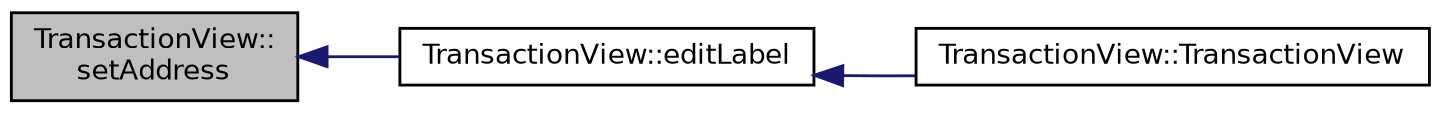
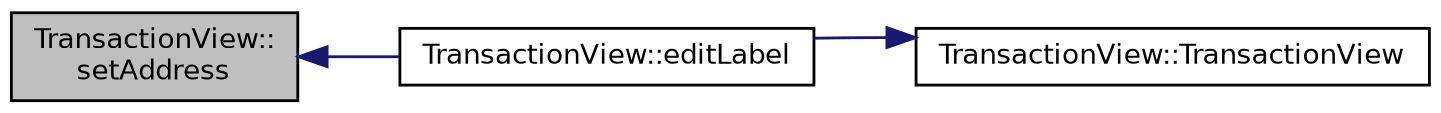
edge "TransactionView::TransactionView" -> "TransactionView::editLabel": reversed
